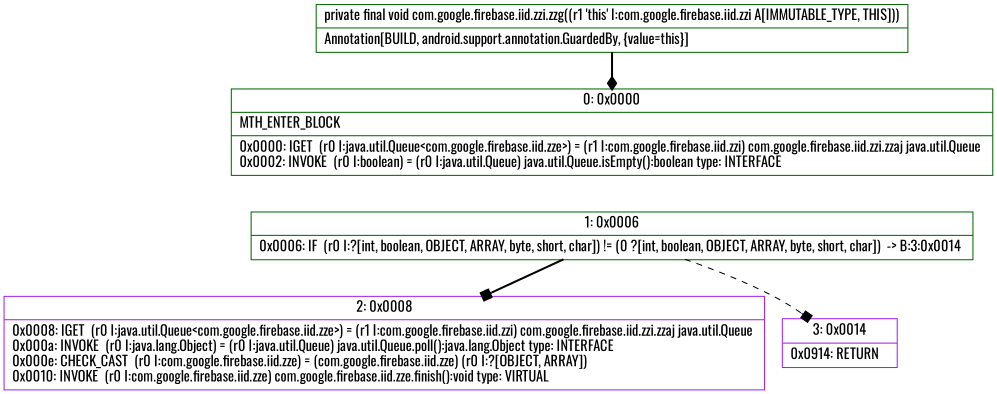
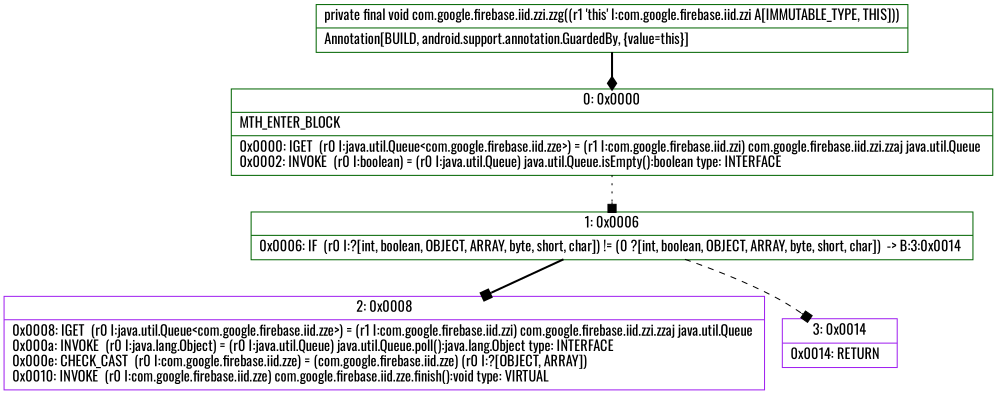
edge "0: 0x0000" -> "1: 0x0006": added
node "3: 0x0014": text "0x0914: RETURN" -> "0x0014: RETURN"
